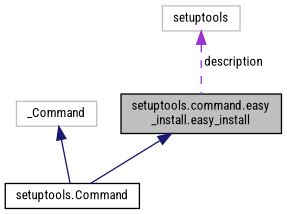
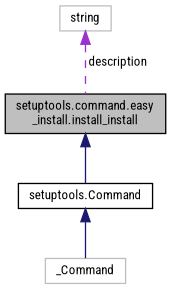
node "setuptools": label "setuptools" -> "string"
node "setuptools.command.easy _install.easy_install": label "setuptools.command.easy _install.easy_install" -> "setuptools.command.easy _install.install_install"
edge "setuptools.Command" -> "_Command": reversed
